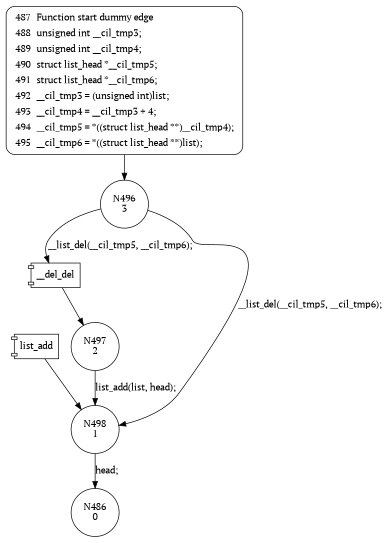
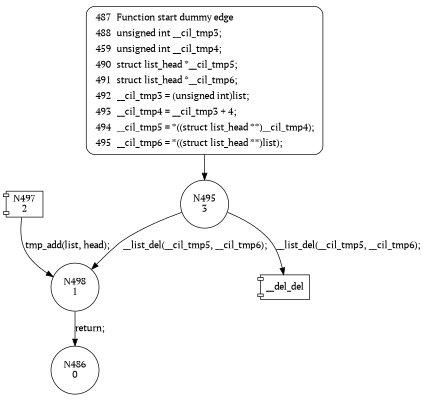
node "487": text "489" -> "459"
node "N496 3": label "N496 3" -> "N495 3"
edge "__del_del" -> "N497 2": removed
node "list_add": removed
node "N497 2": shape circle -> component
edge "N497 2" -> "N498 1": label "list_add(list, head);" -> "tmp_add(list, head);"
edge "N498 1" -> "N486 0": label "head;" -> "return;"
